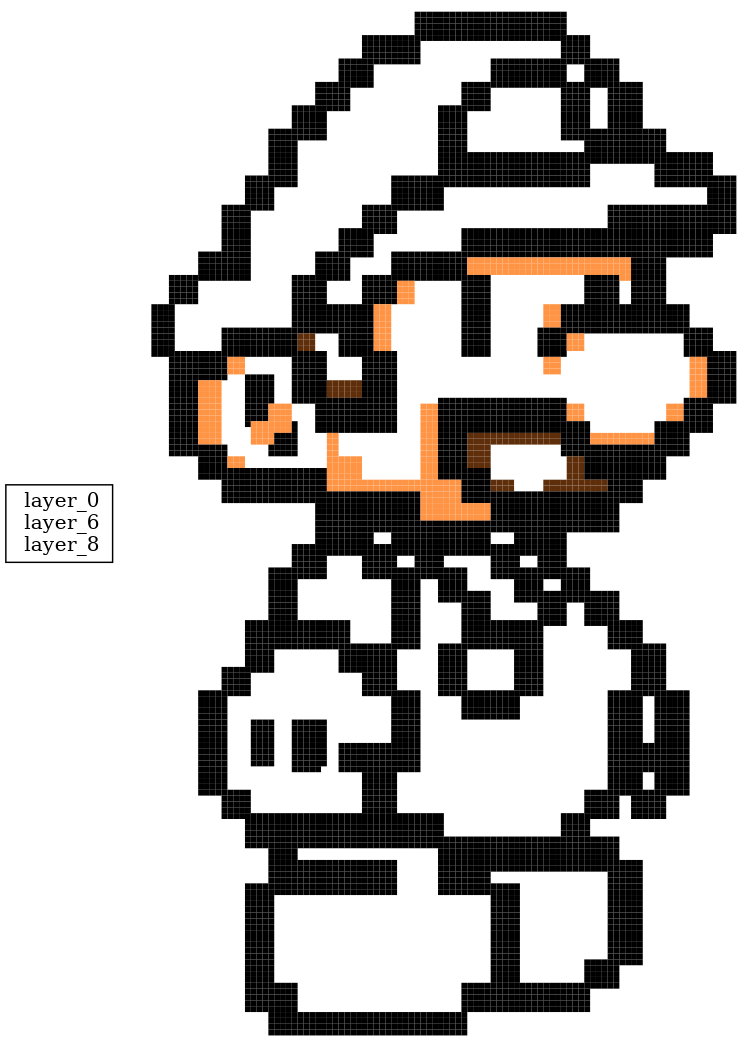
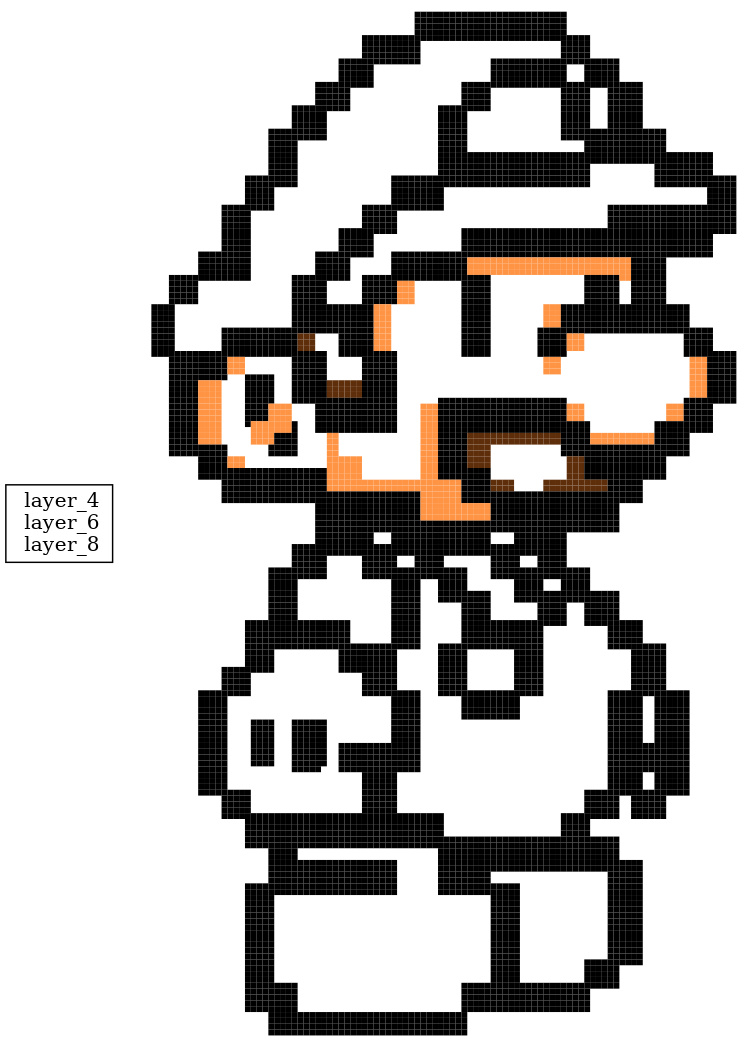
node "layer_0 layer_6 layer_8": label "layer_0 layer_6 layer_8" -> "layer_4 layer_6 layer_8"
